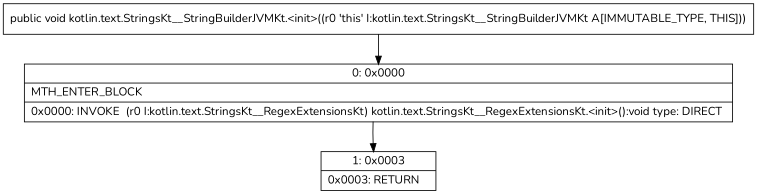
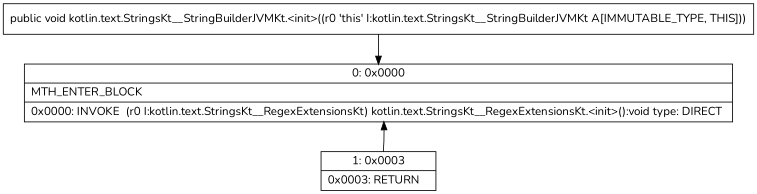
edge "0: 0x0000" -> "1: 0x0003": reversed
